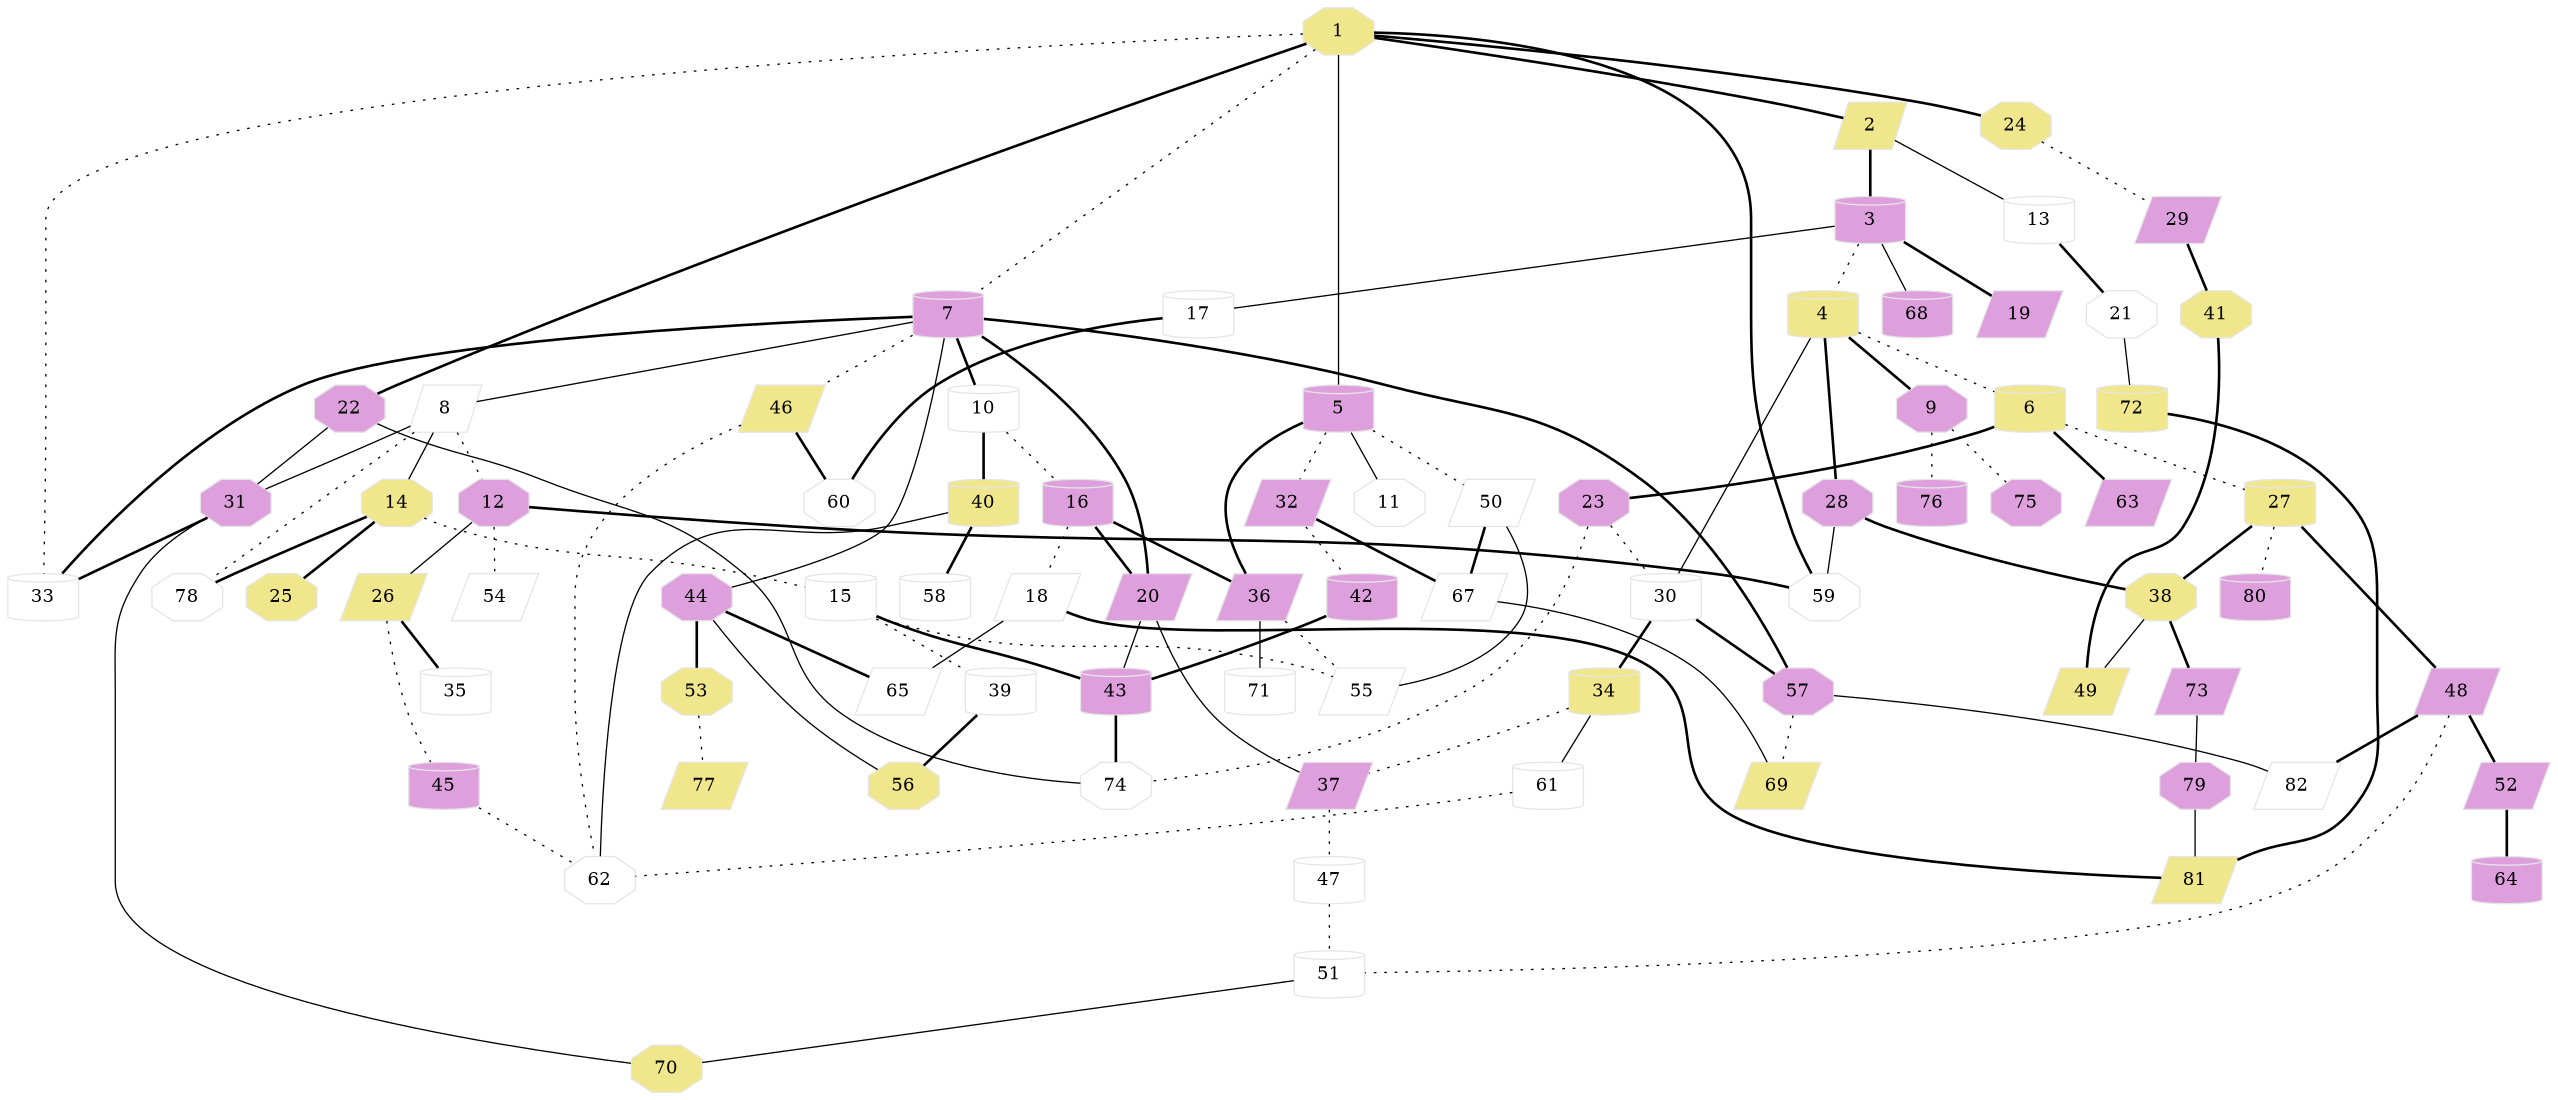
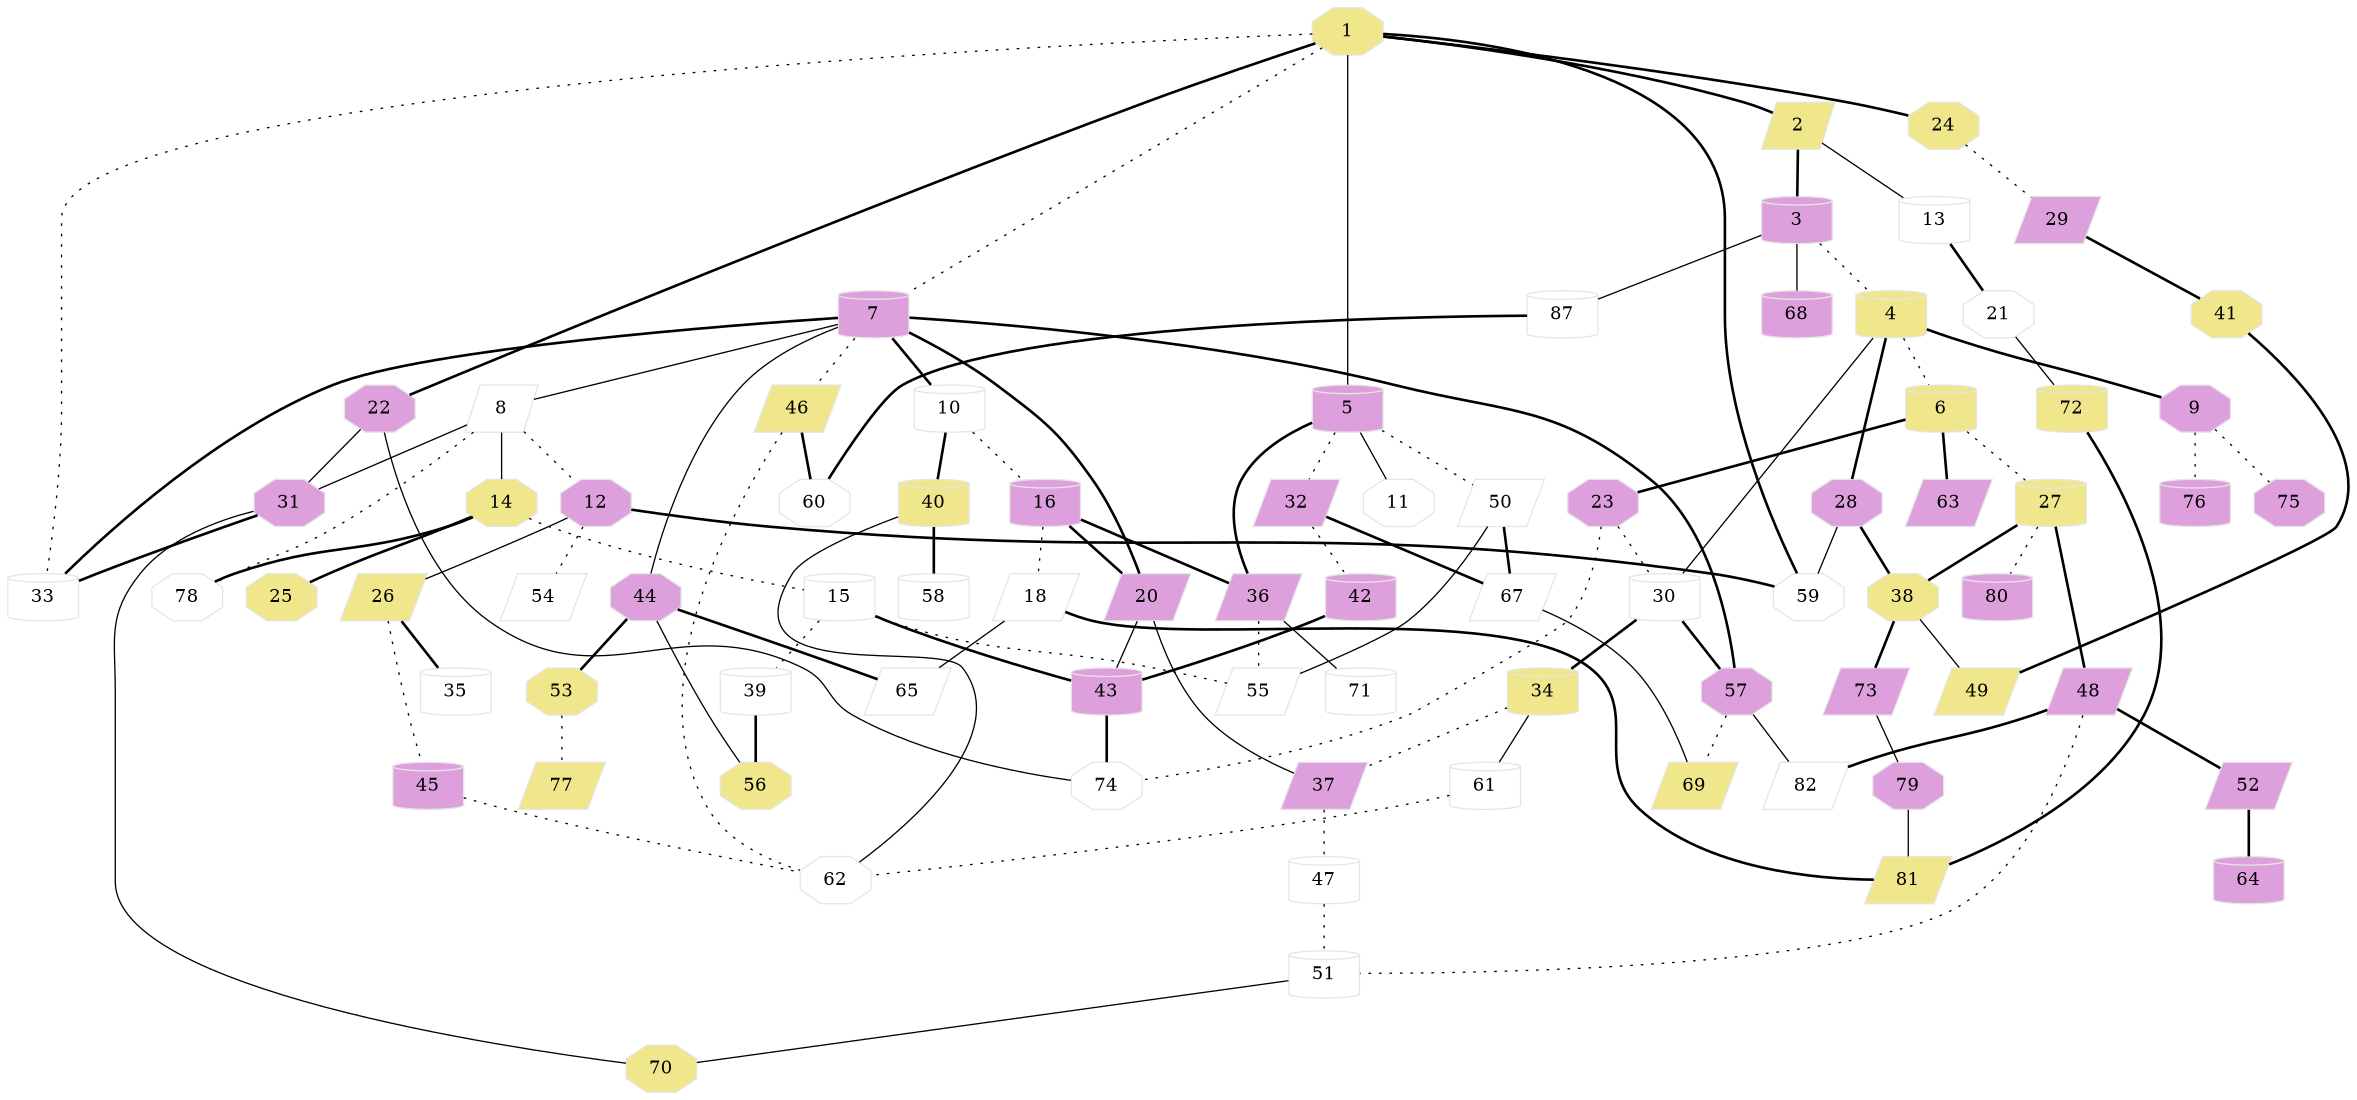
node "17": label "17" -> "87"
node "19": removed
